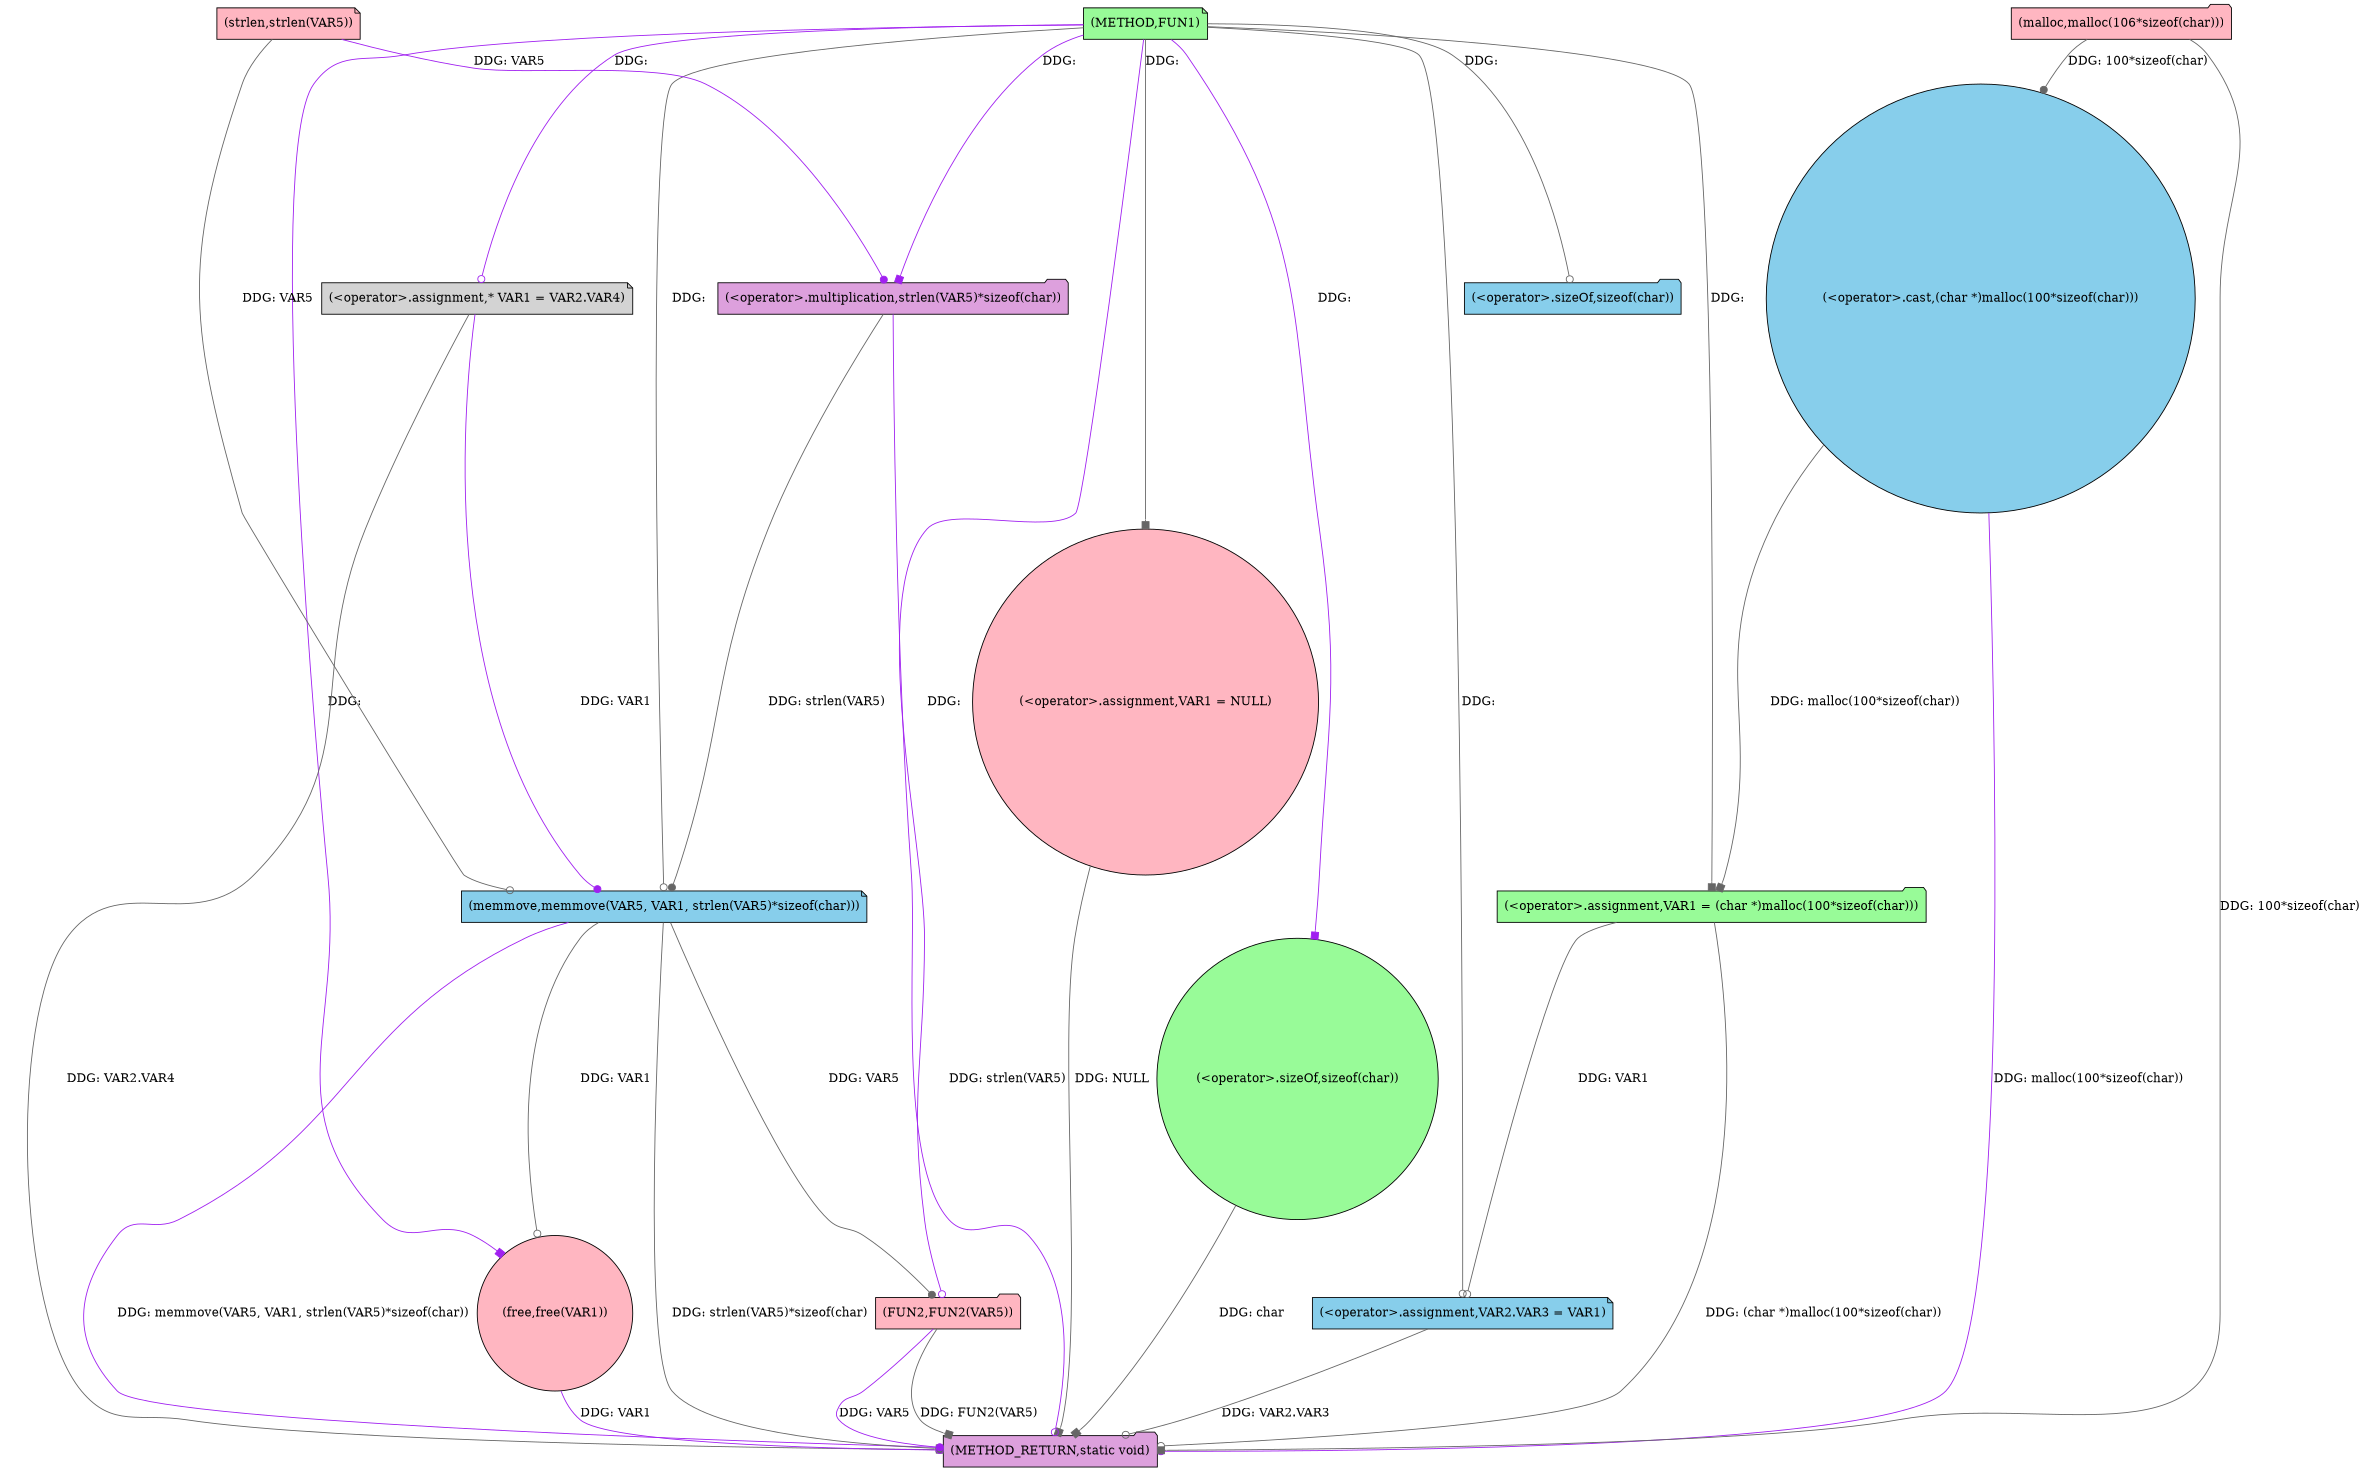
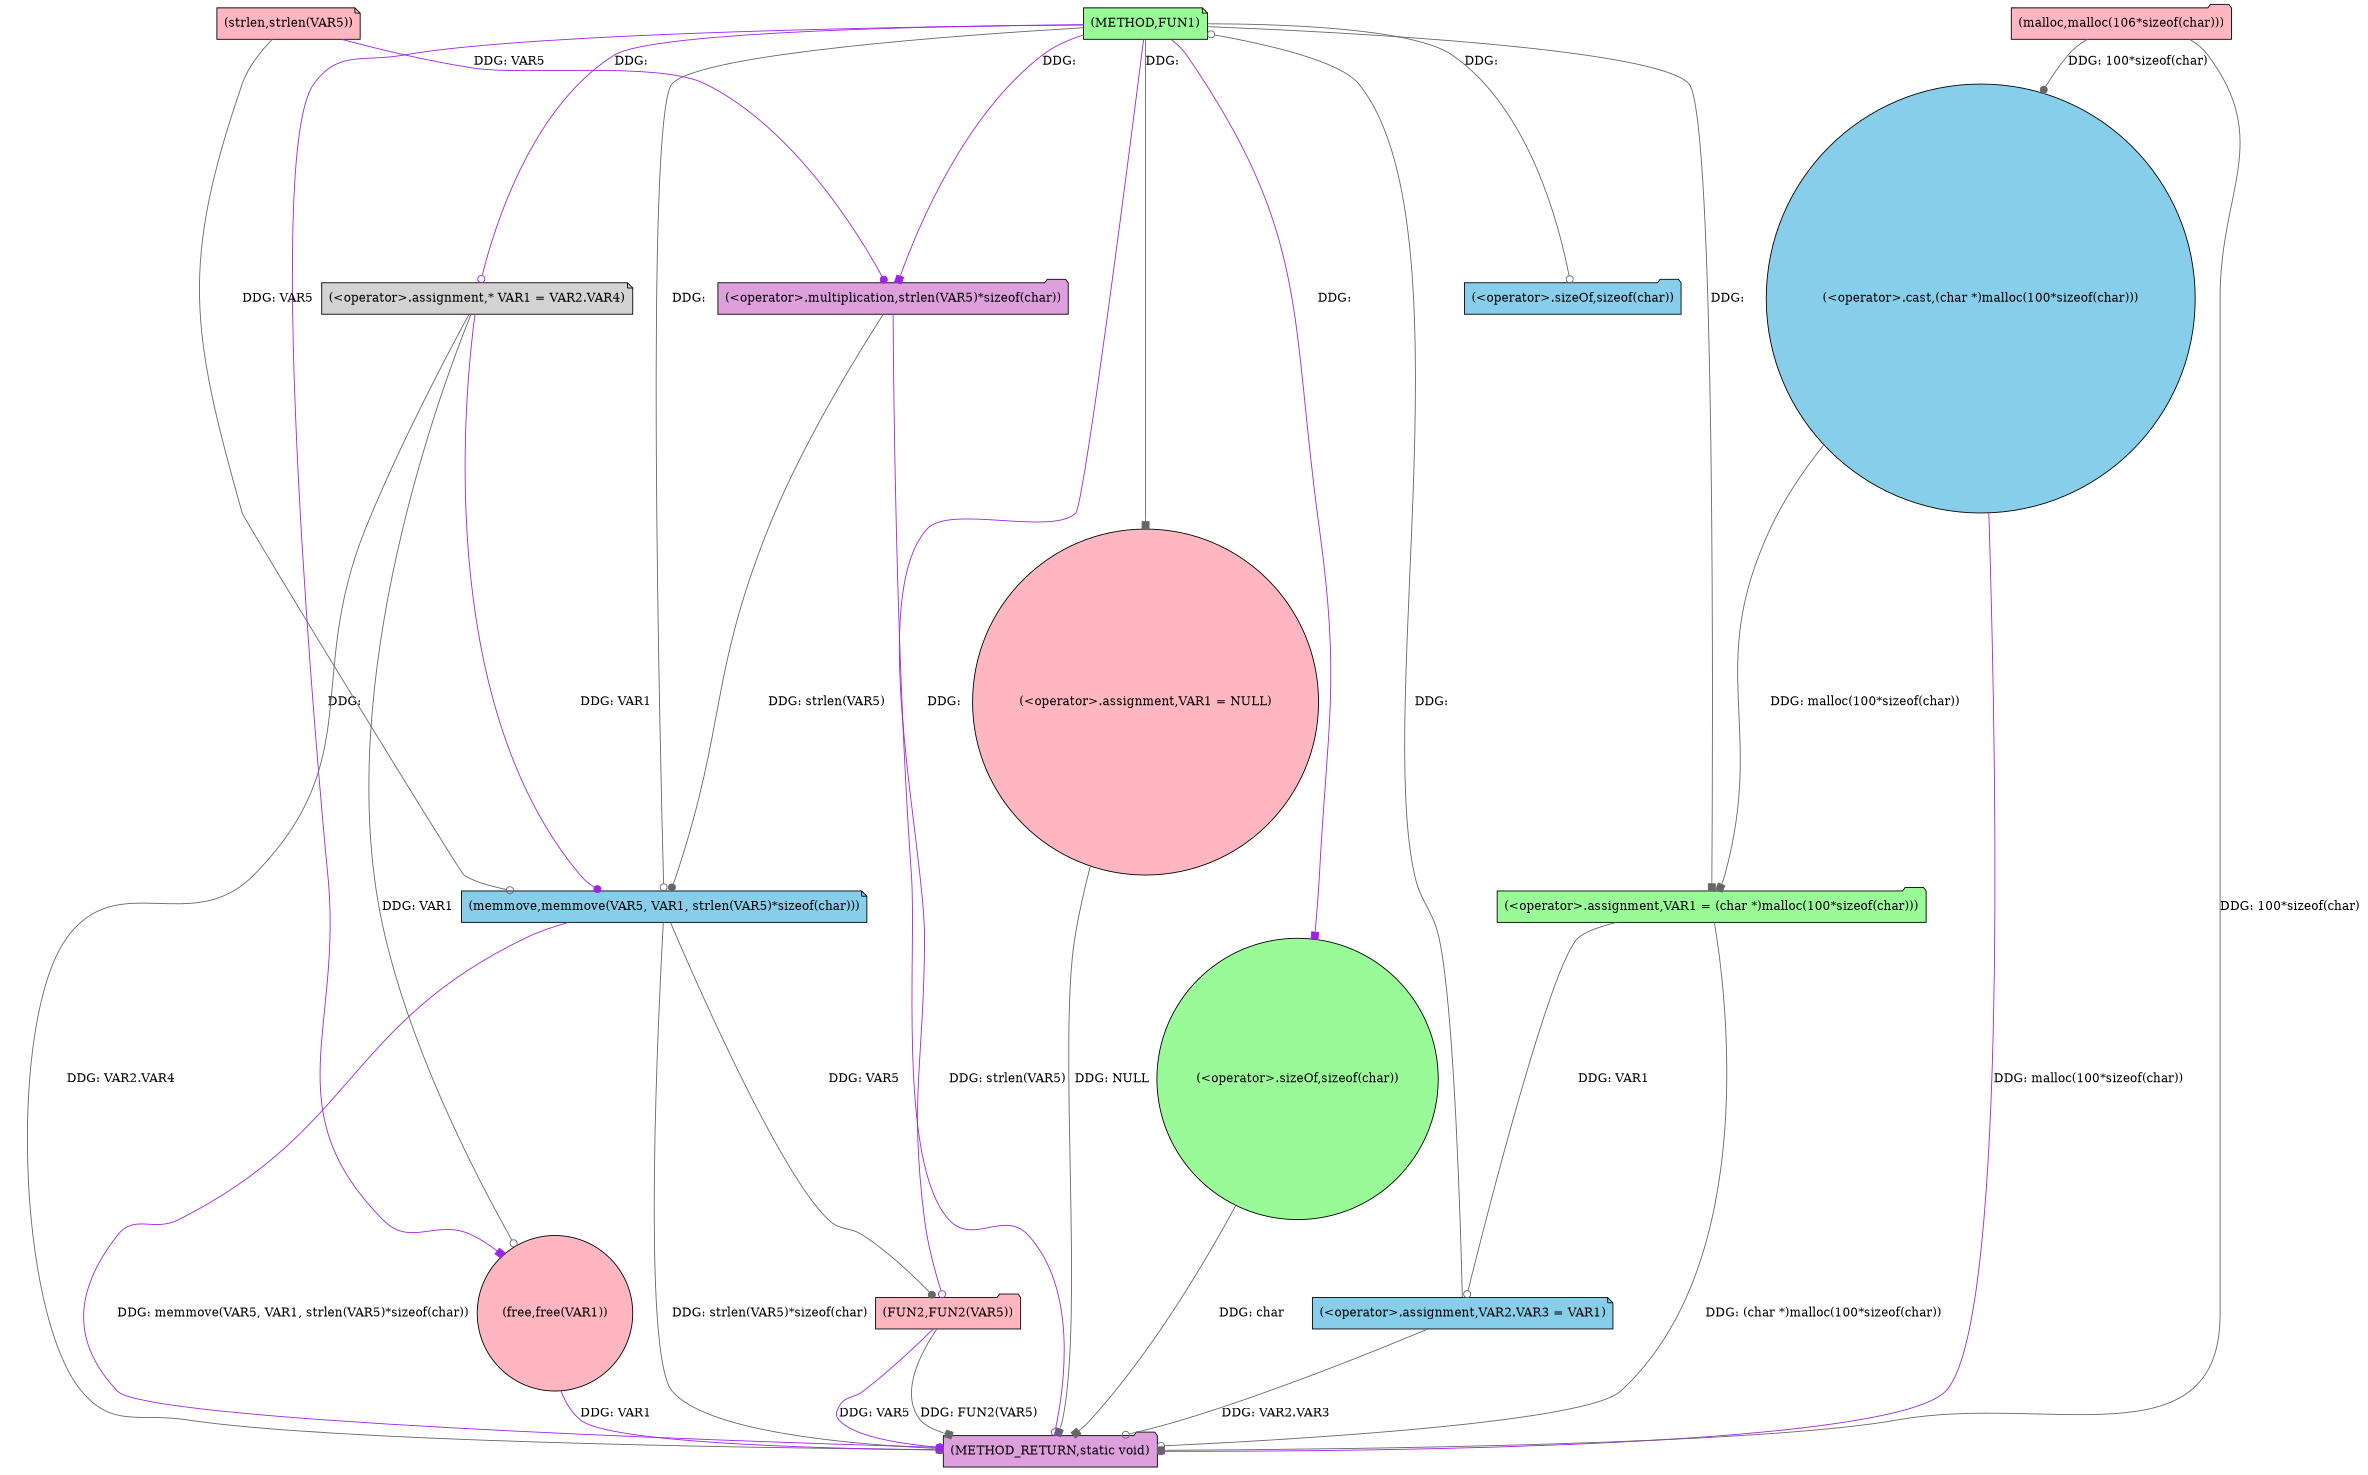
edge "(METHOD,FUN1)" -> "(<operator>.assignment,VAR2.VAR3 = VAR1)": reversed
edge "(memmove,memmove(VAR5, VAR1, strlen(VAR5)*sizeof(char)))" -> "(free,free(VAR1))": now "(<operator>.assignment,* VAR1 = VAR2.VAR4)" -> "(free,free(VAR1))"
